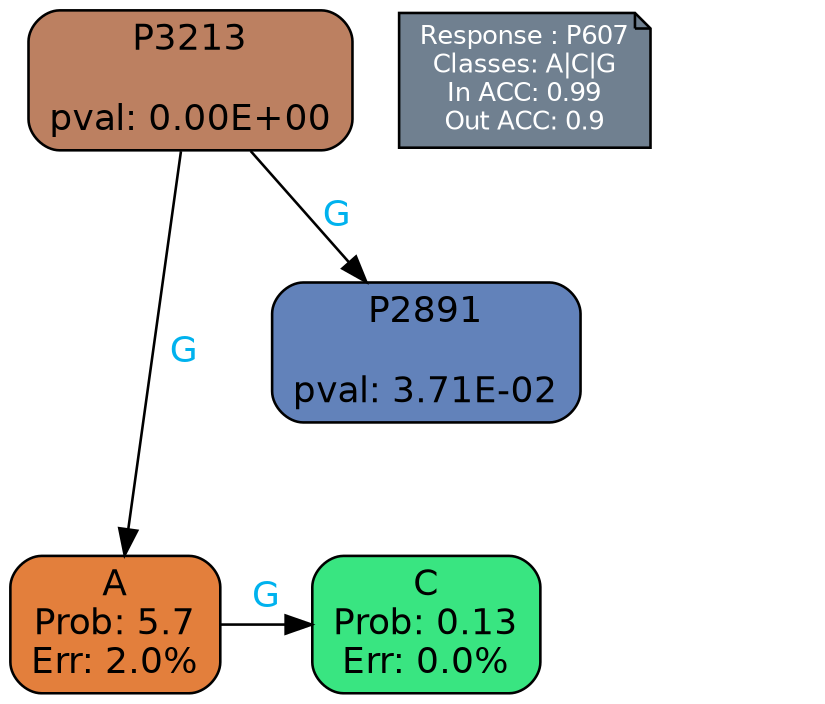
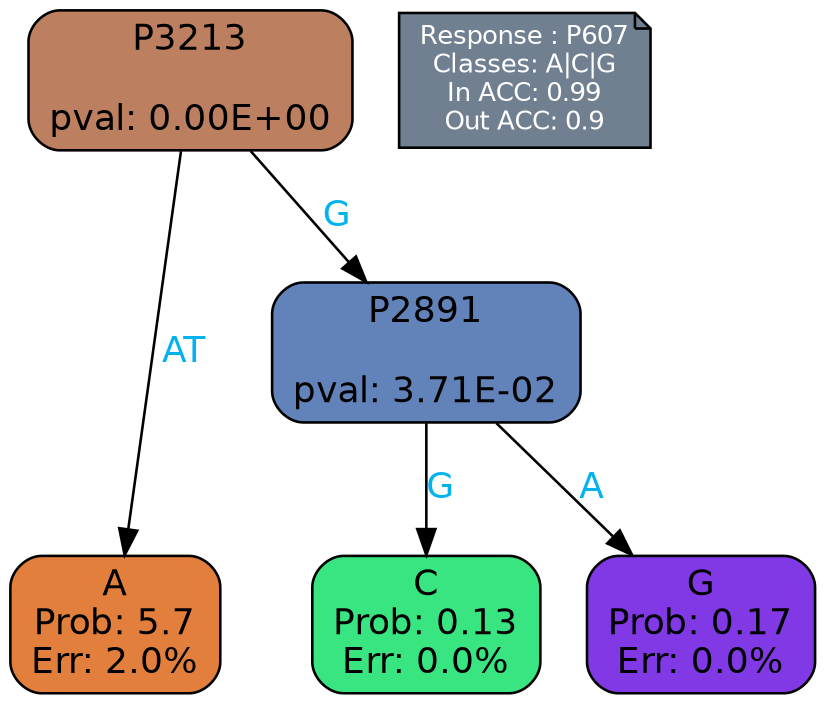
edge "P3213 pval: 0.00E+00" -> "A Prob: 5.7 Err: 2.0%": label "G" -> "AT"
edge "A Prob: 5.7 Err: 2.0%" -> "C Prob: 0.13 Err: 0.0%": now "P2891 pval: 3.71E-02" -> "C Prob: 0.13 Err: 0.0%"
node "G Prob: 0.17 Err: 0.0%": added
